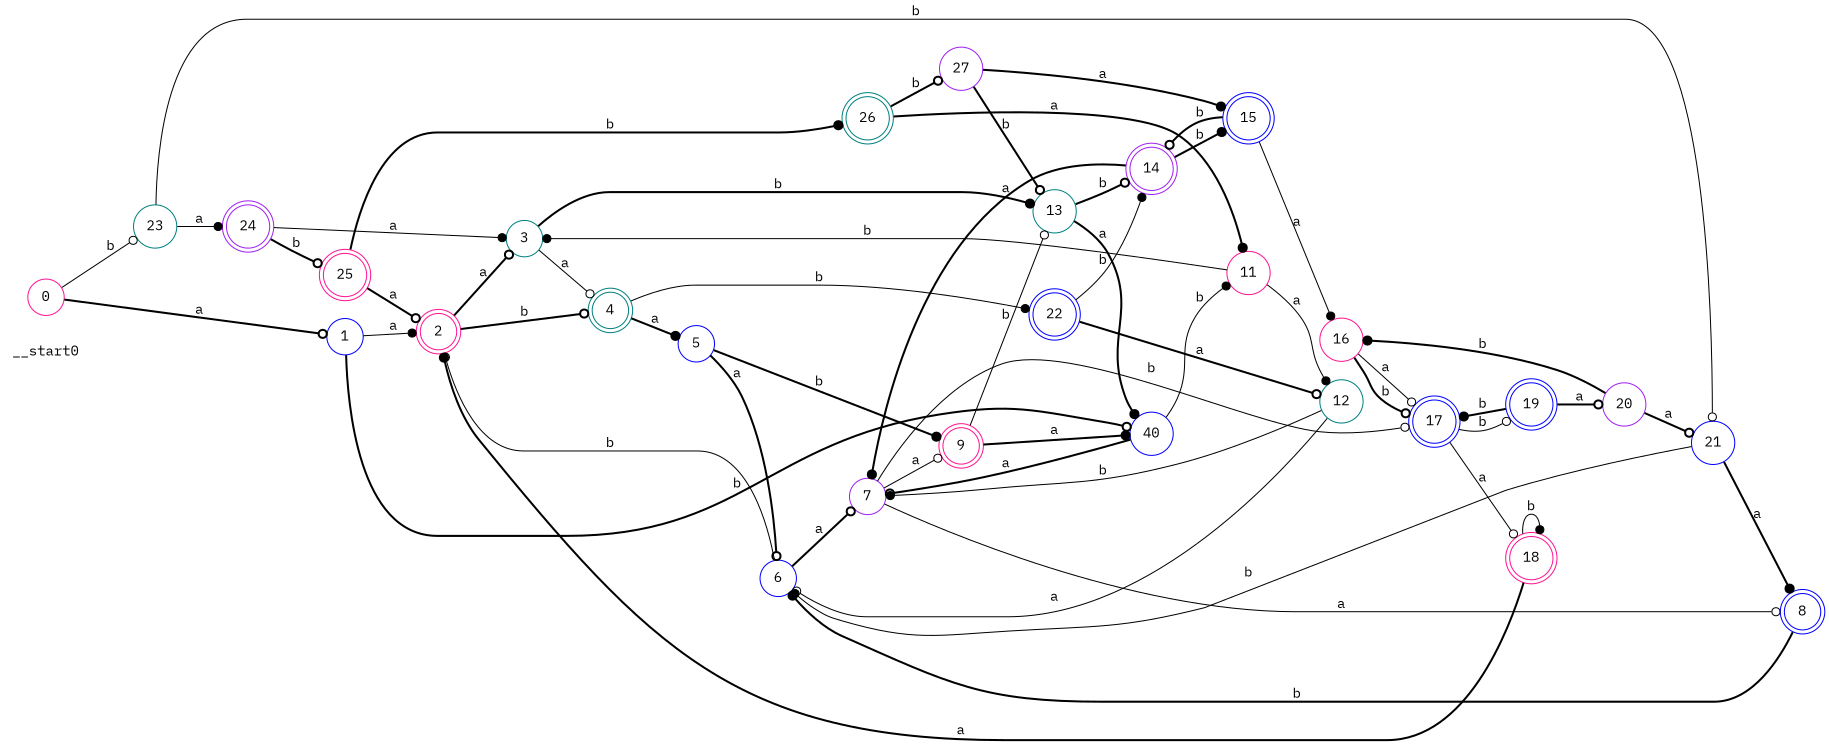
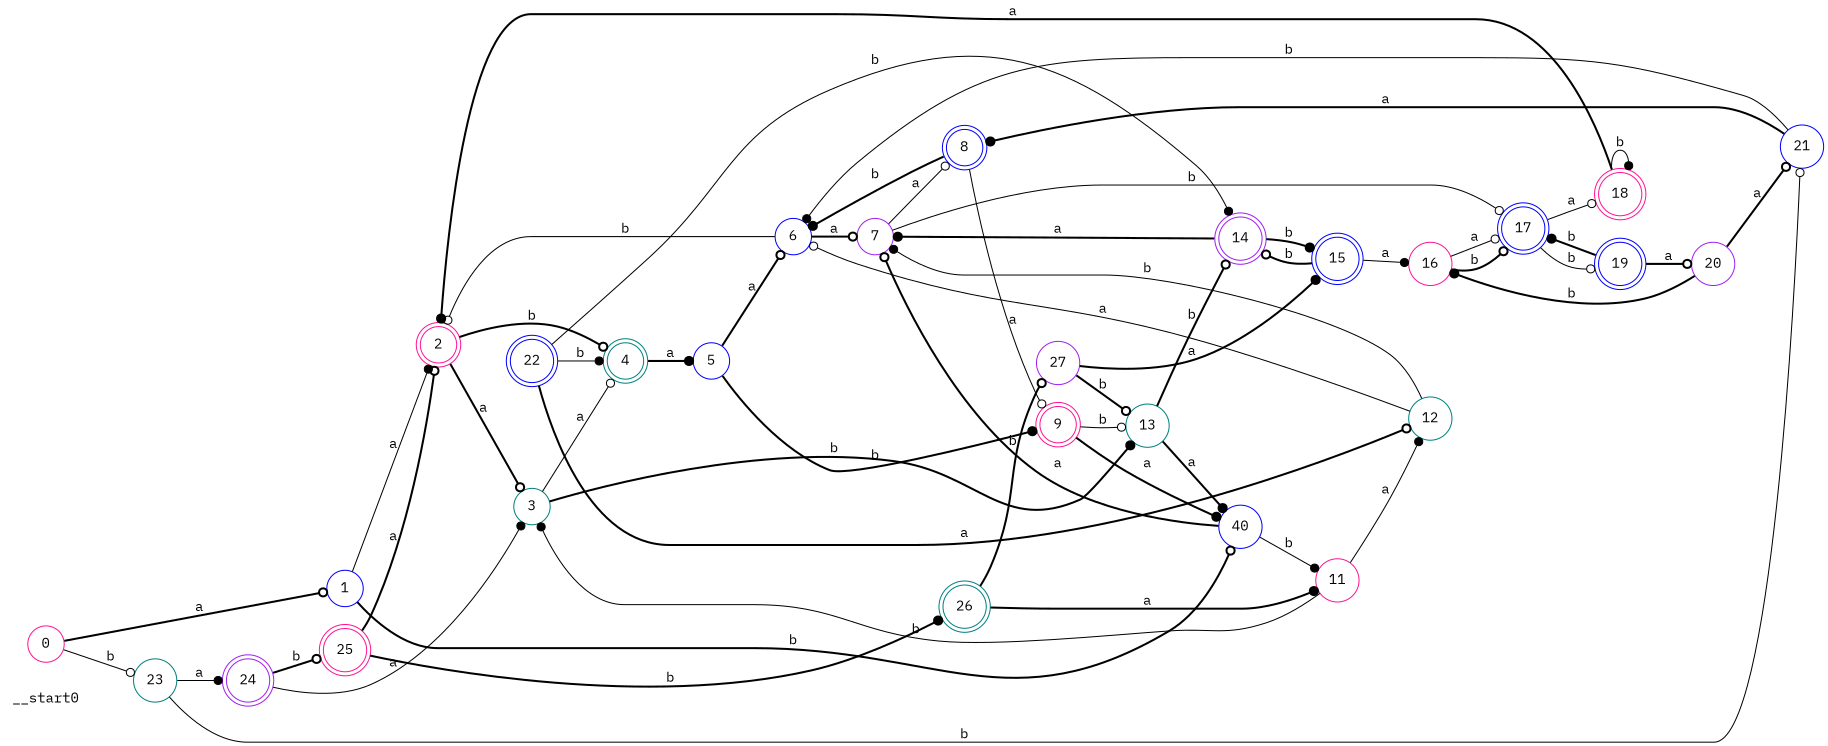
edge "4" -> "22": reversed
edge "7" -> "9": now "8" -> "9"
